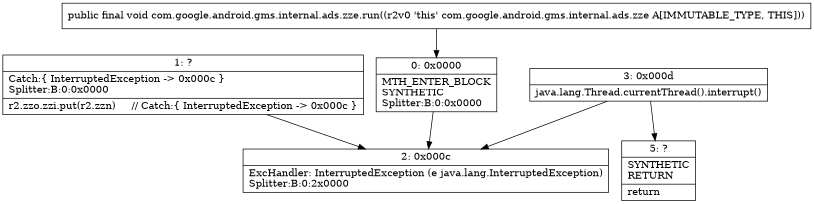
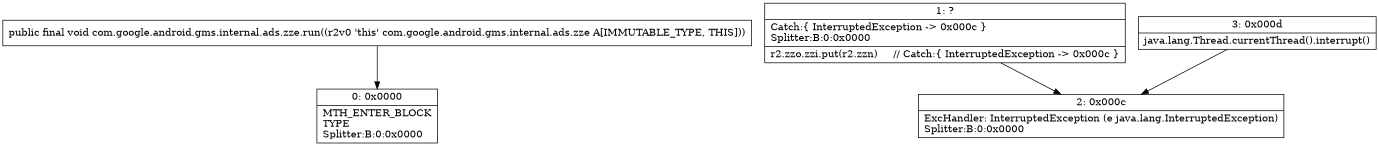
node "0: 0x0000": text "SYNTHETIC" -> "TYPE"
edge "0: 0x0000" -> "2: 0x000c": removed
node "5: ?": removed
node "2: 0x000c": text "Splitter:B:0:2x0000" -> "Splitter:B:0:0x0000"
